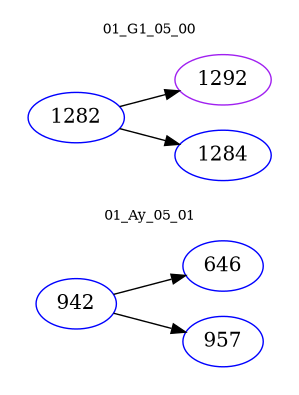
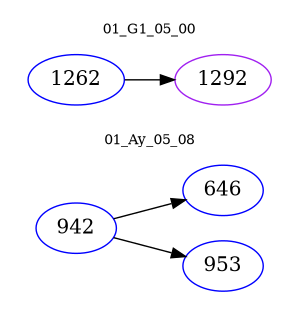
node "1282": label "1282" -> "1262"
node "1284": removed
cluster "01_Ay_05_01": label "01_Ay_05_01" -> "01_Ay_05_08"
node "957": label "957" -> "953"
